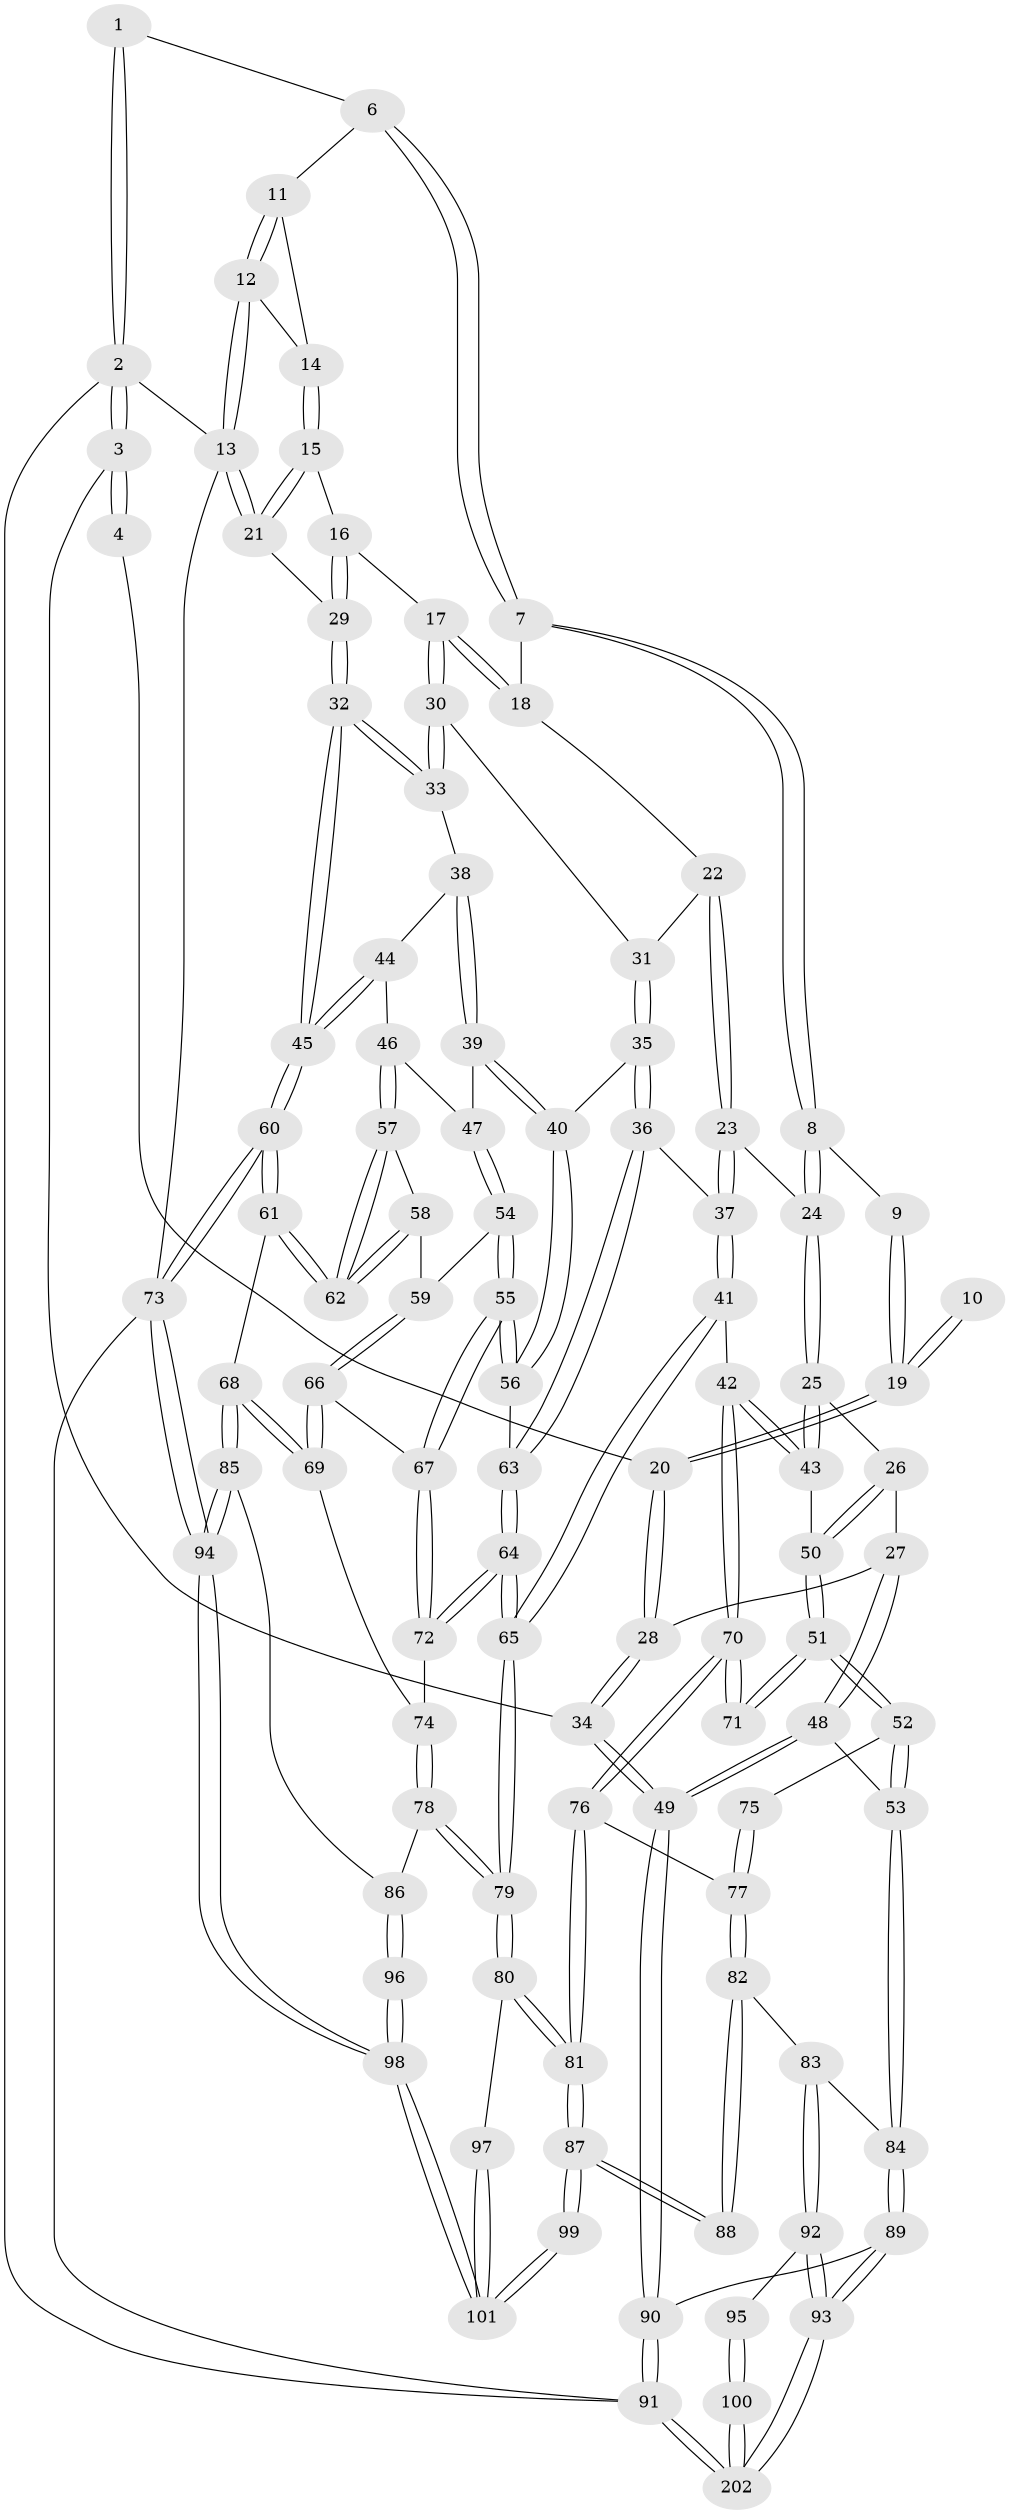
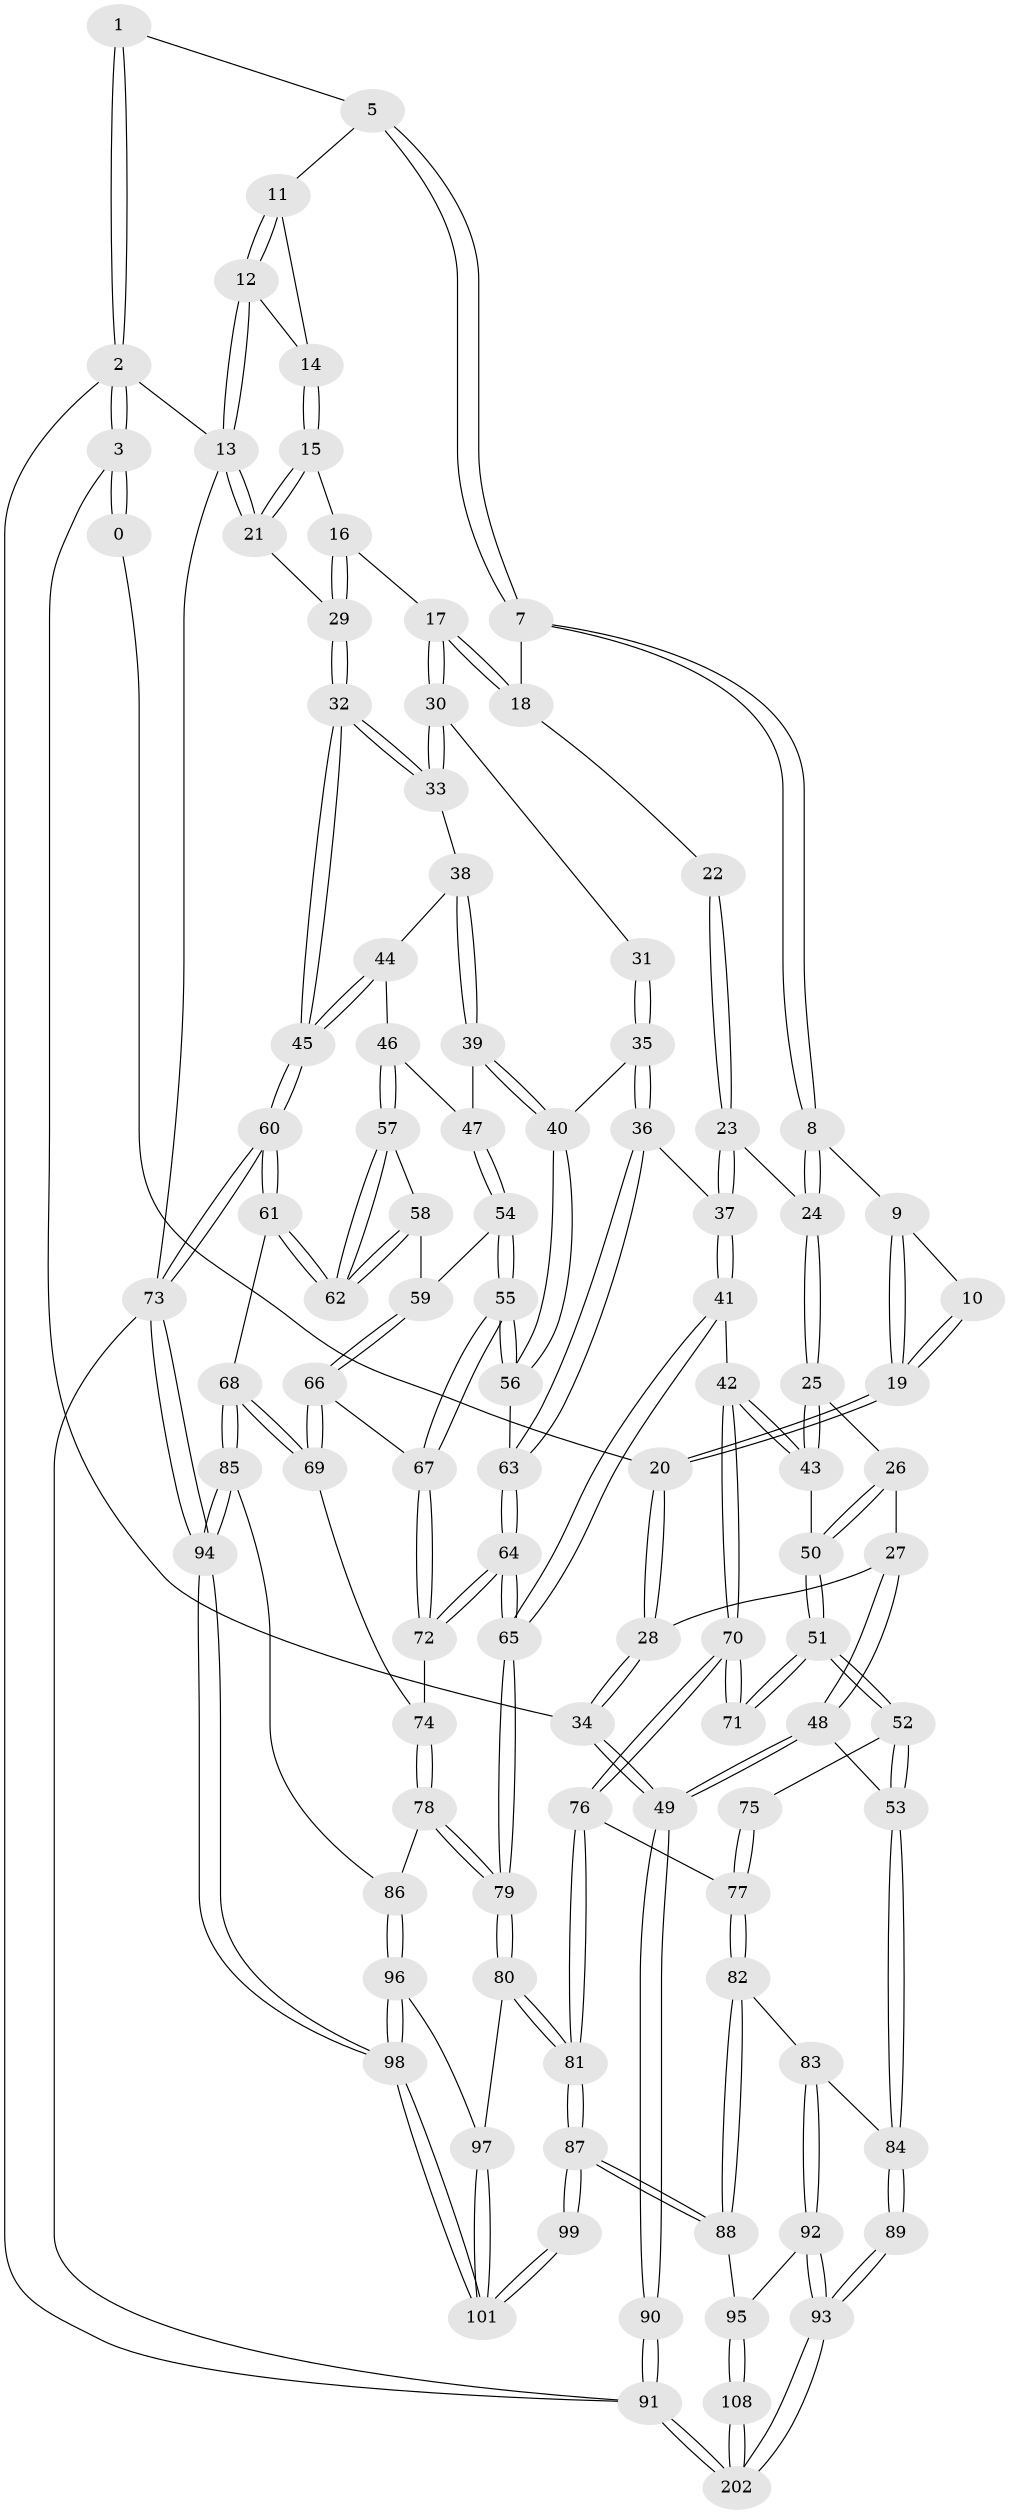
node "6": label "6" -> "5"
node "4": label "4" -> "0"
edge "22" -- "31": removed
edge "9" -- "10": added
edge "96" -- "97": added
edge "89" -- "90": removed
edge "88" -- "95": added
node "100": label "100" -> "108"
